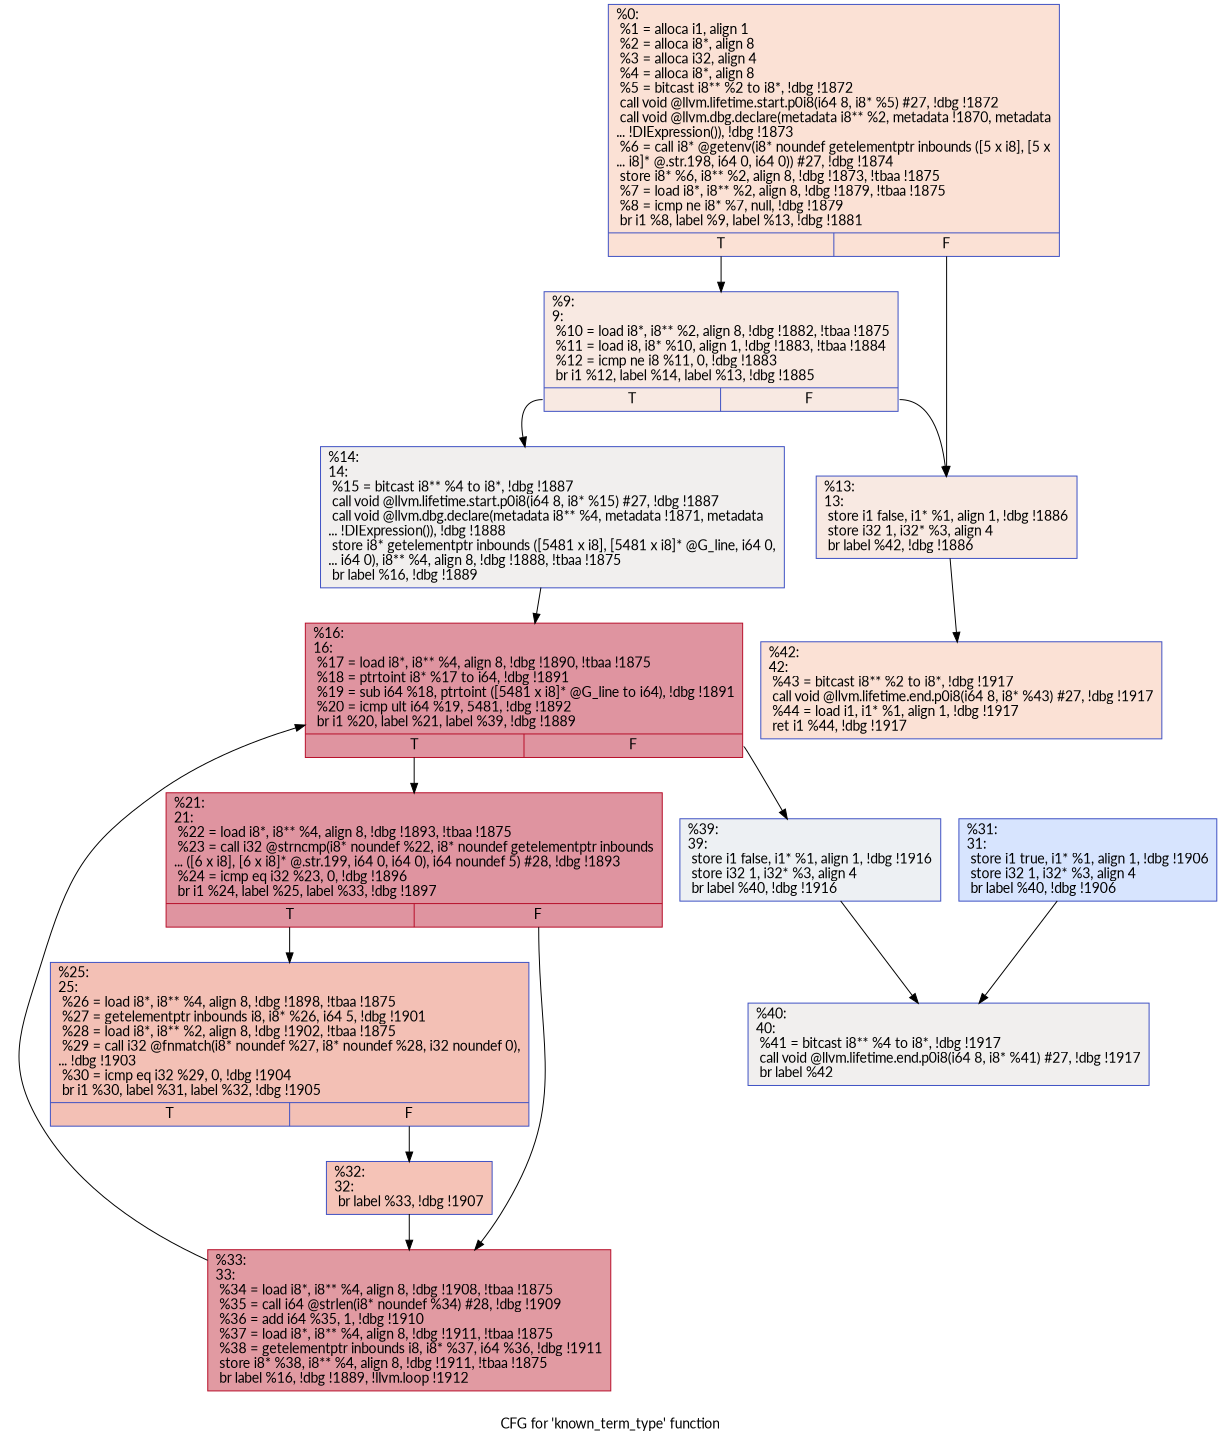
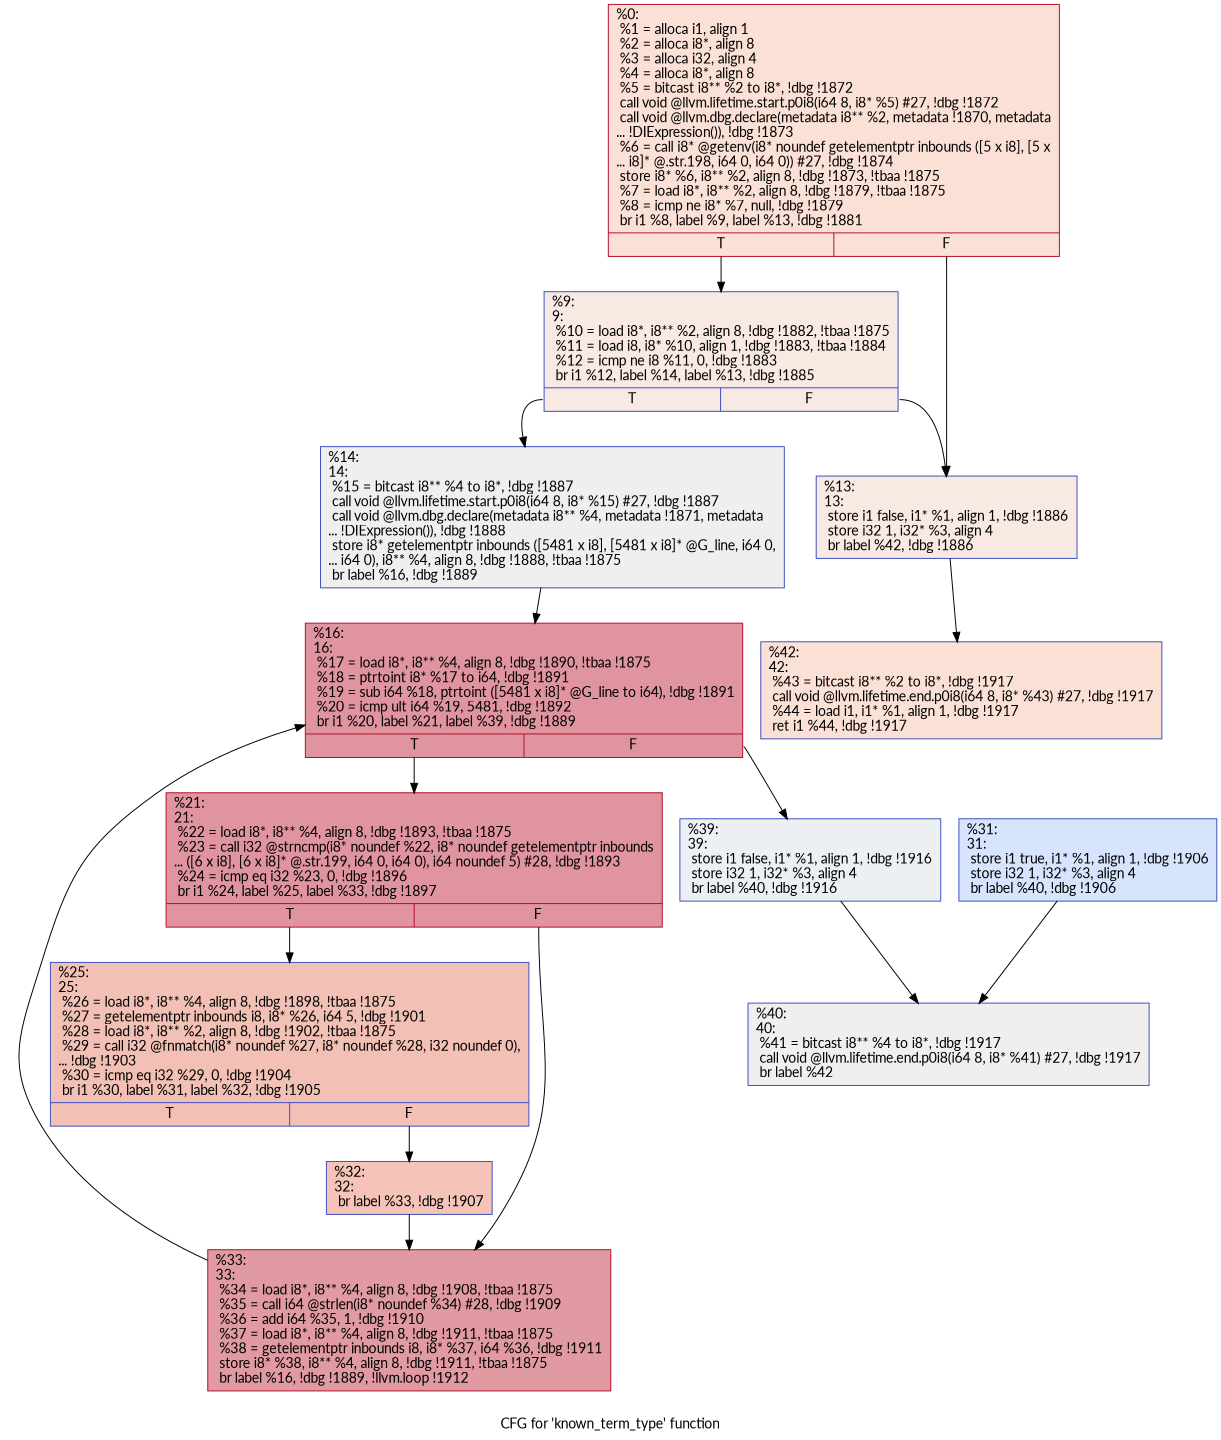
node "%0:": color #3d50c3ff -> #b70d28ff
